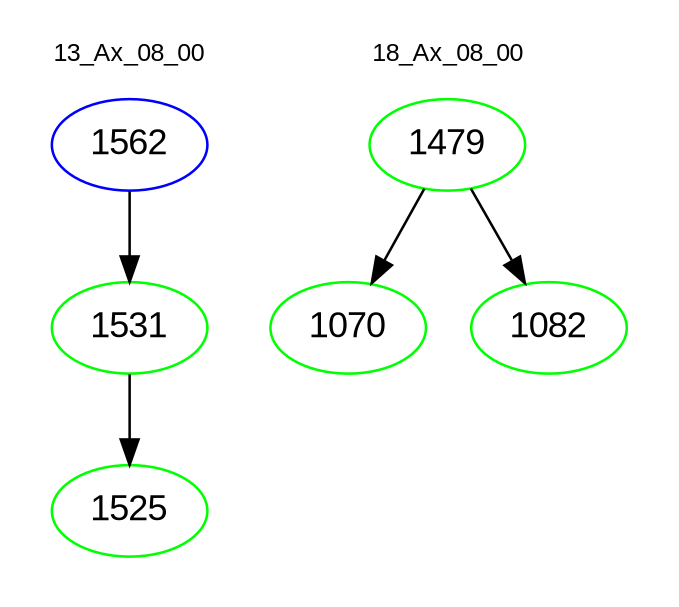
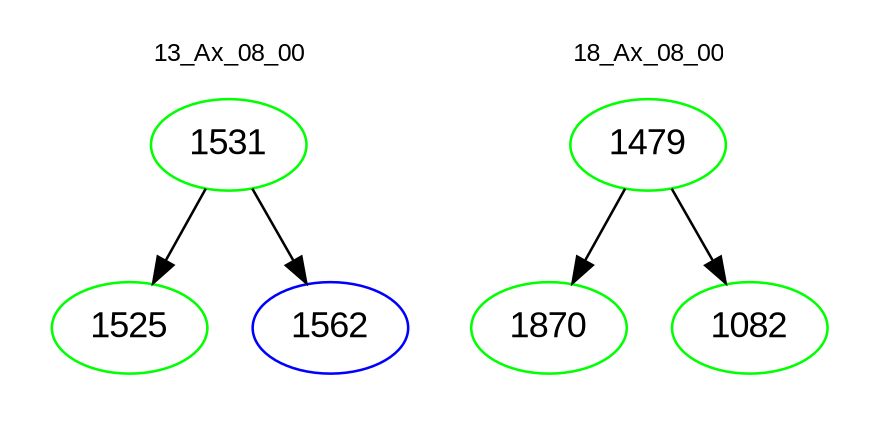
edge "1562" -> "1531": reversed
node "1070": label "1070" -> "1870"
